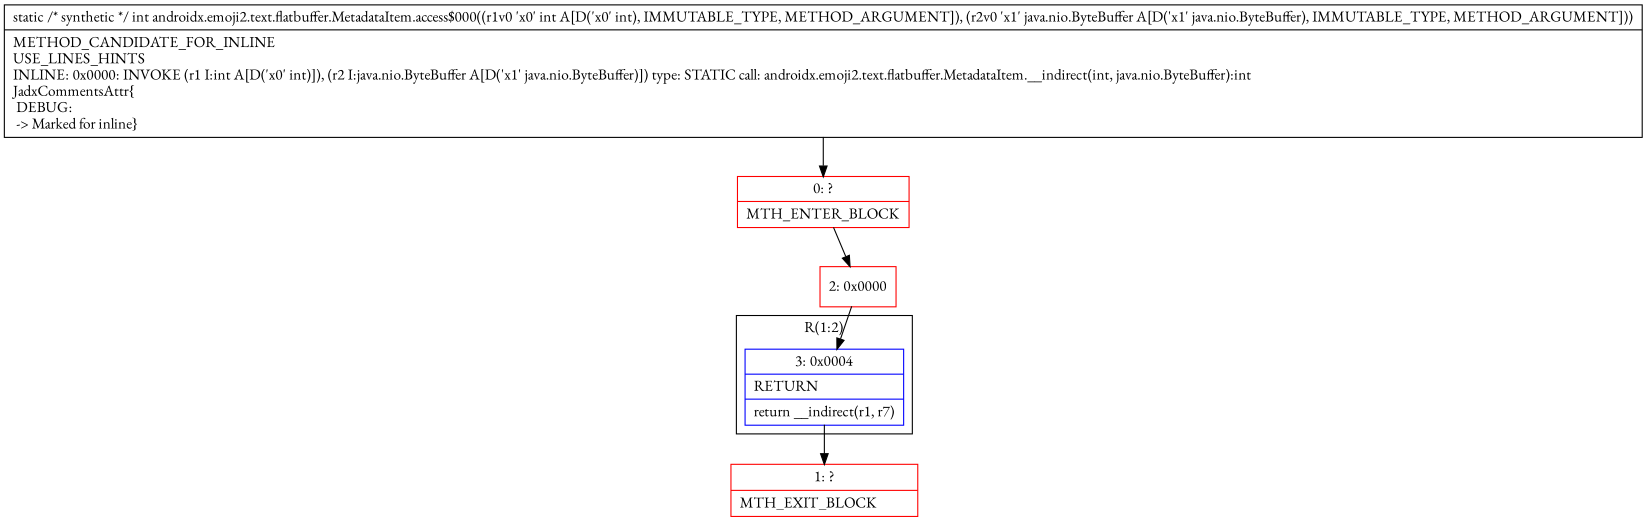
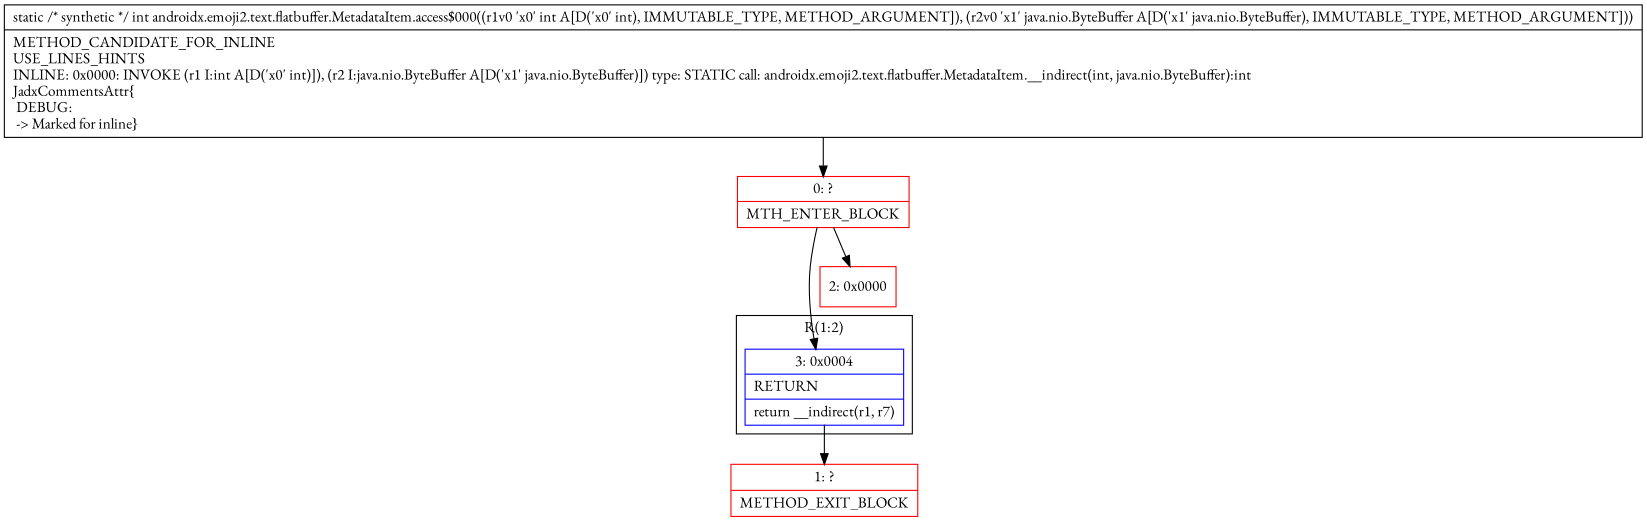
edge "2: 0x0000" -> "3: 0x0004": now "0: ?" -> "3: 0x0004"
node "1: ?": text "MTH_EXIT_BLOCK" -> "METHOD_EXIT_BLOCK"
